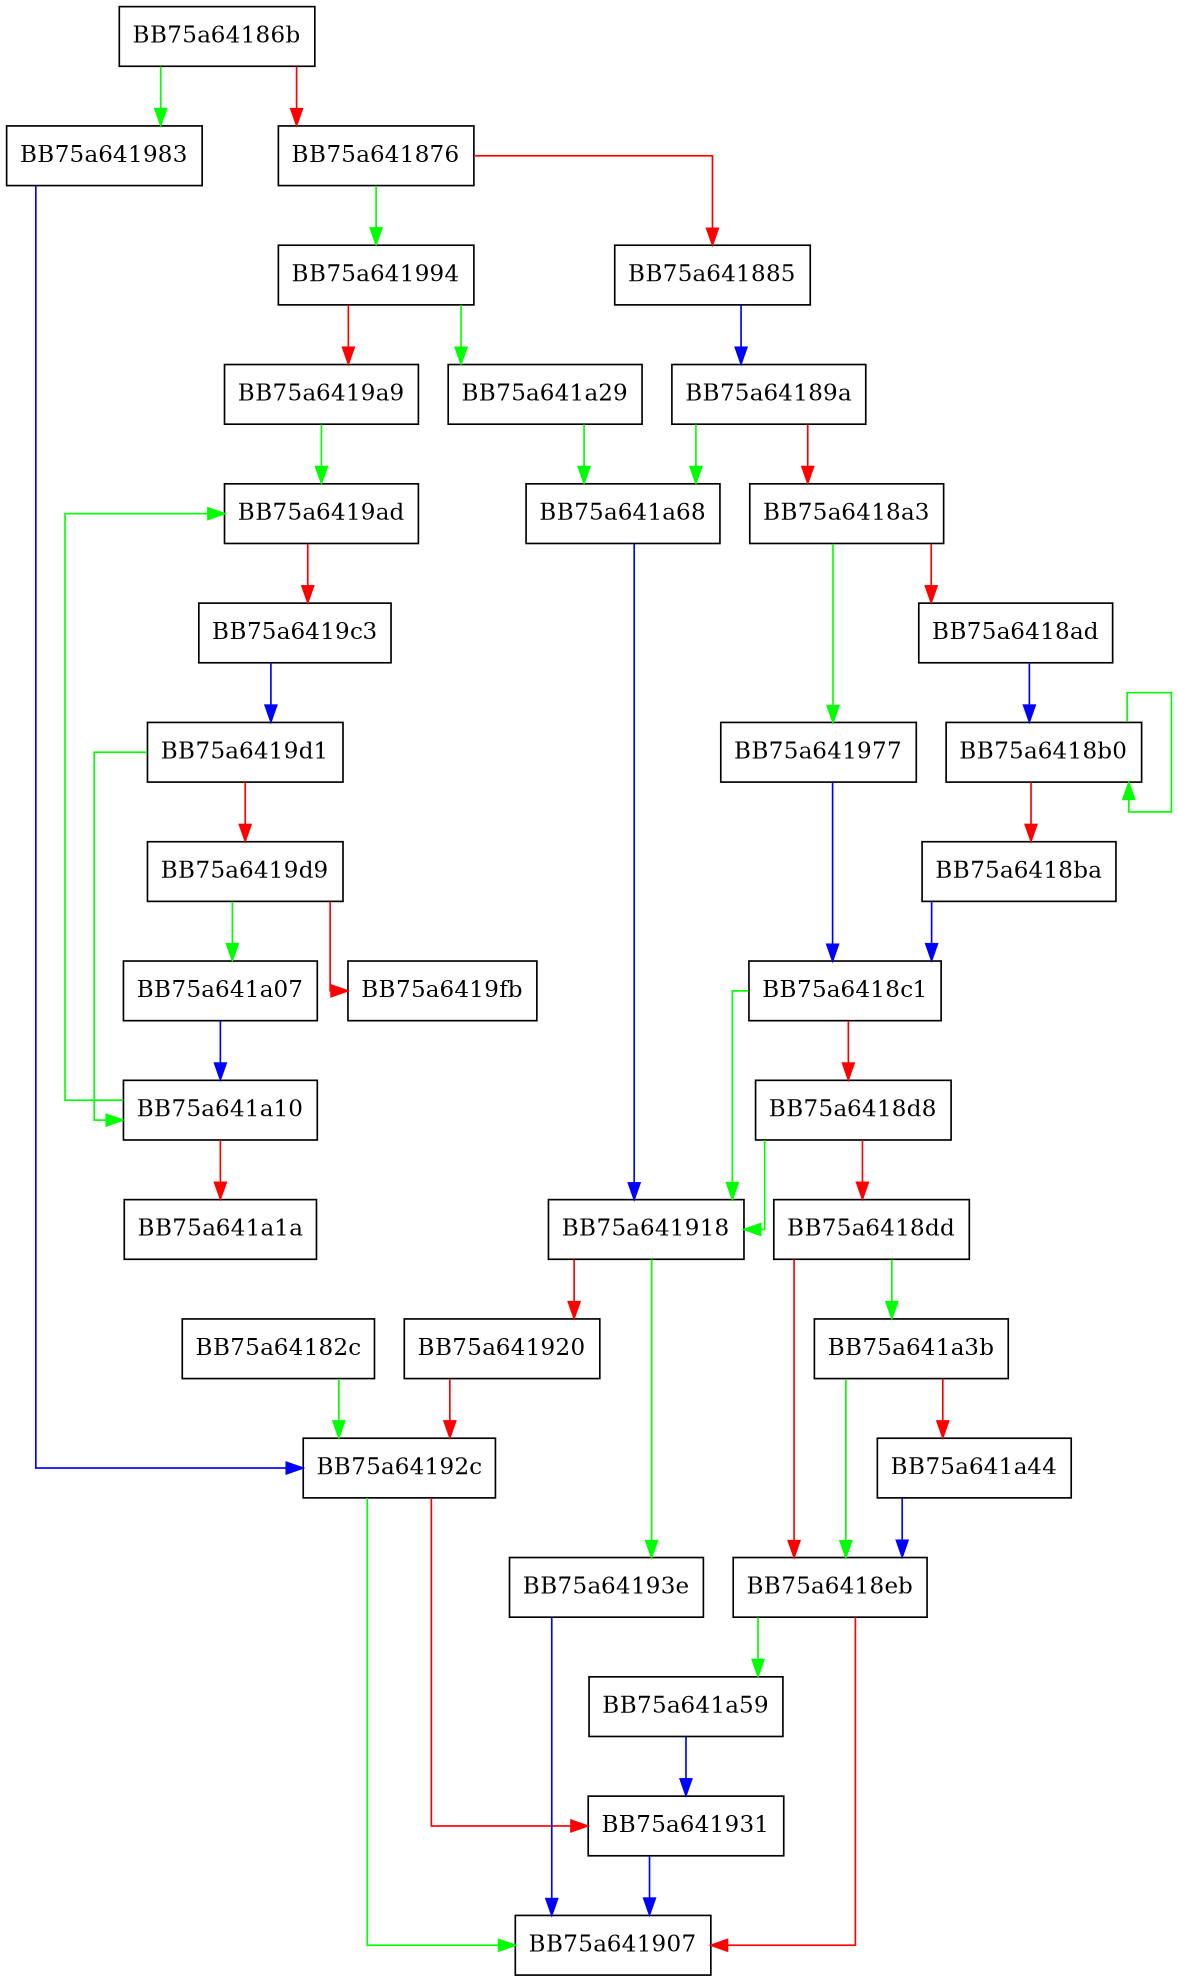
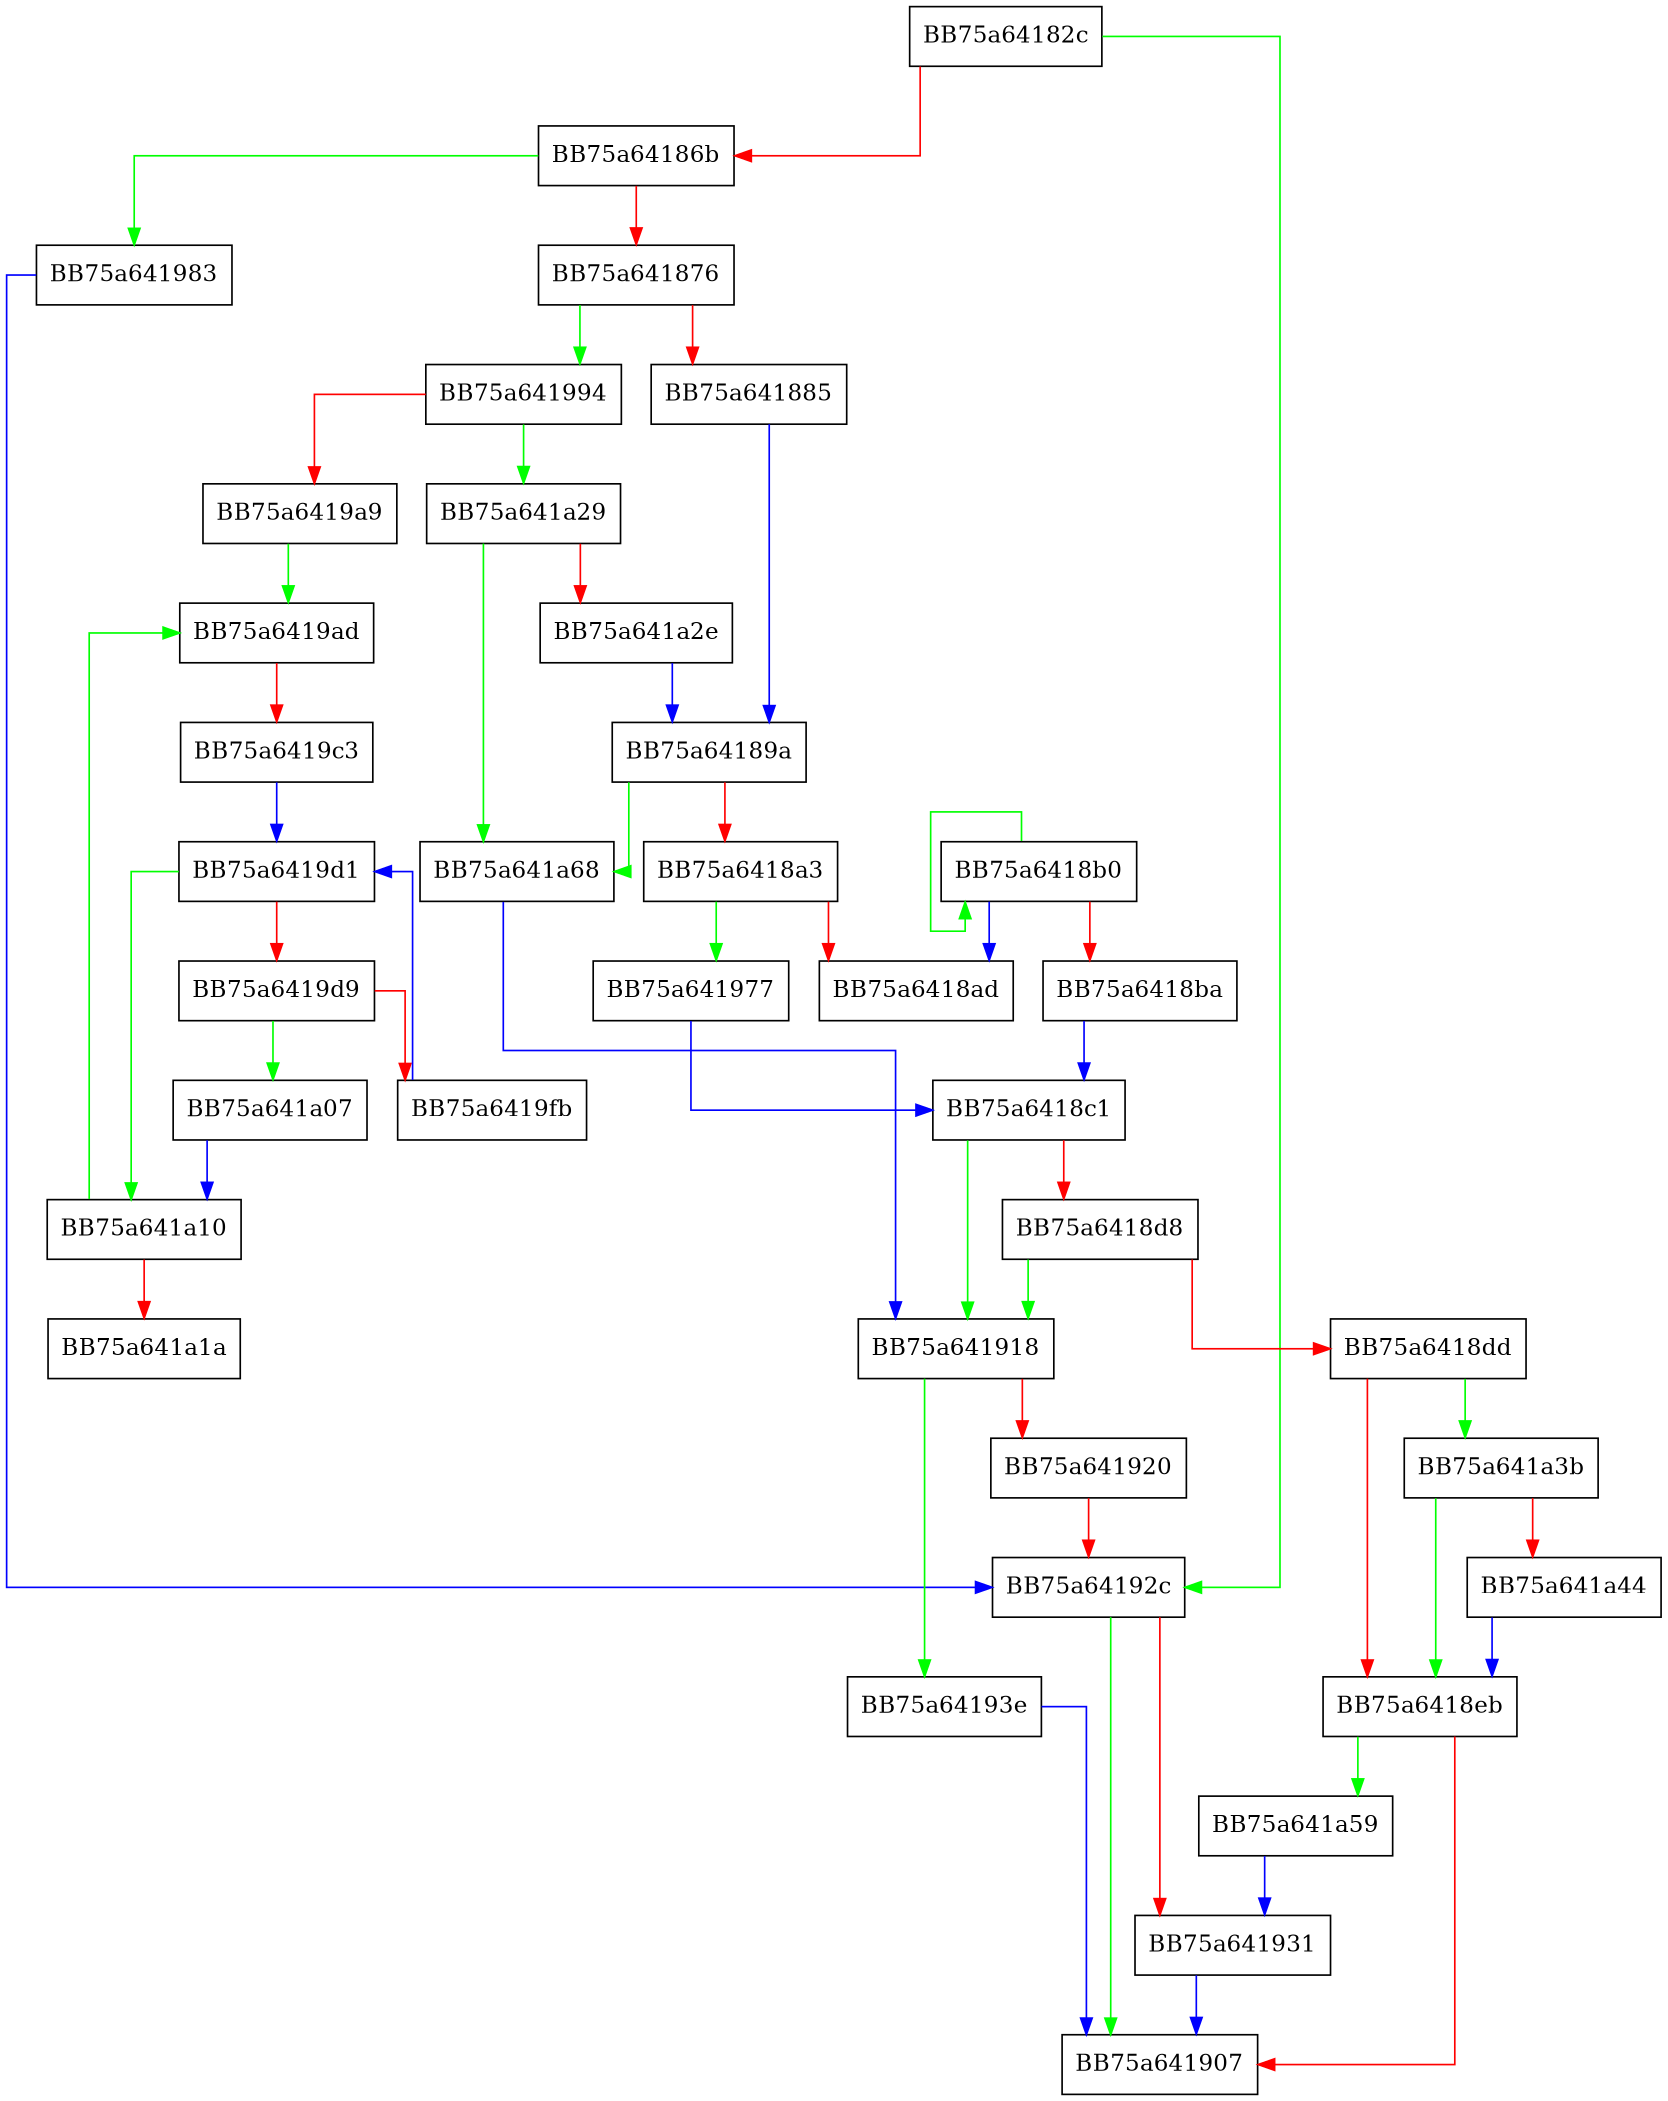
edge "BB75a64182c" -> "BB75a64186b": added
node "BB75a641a2e": added
edge "BB75a6418ad" -> "BB75a6418b0": reversed
edge "BB75a6419fb" -> "BB75a6419d1": added
